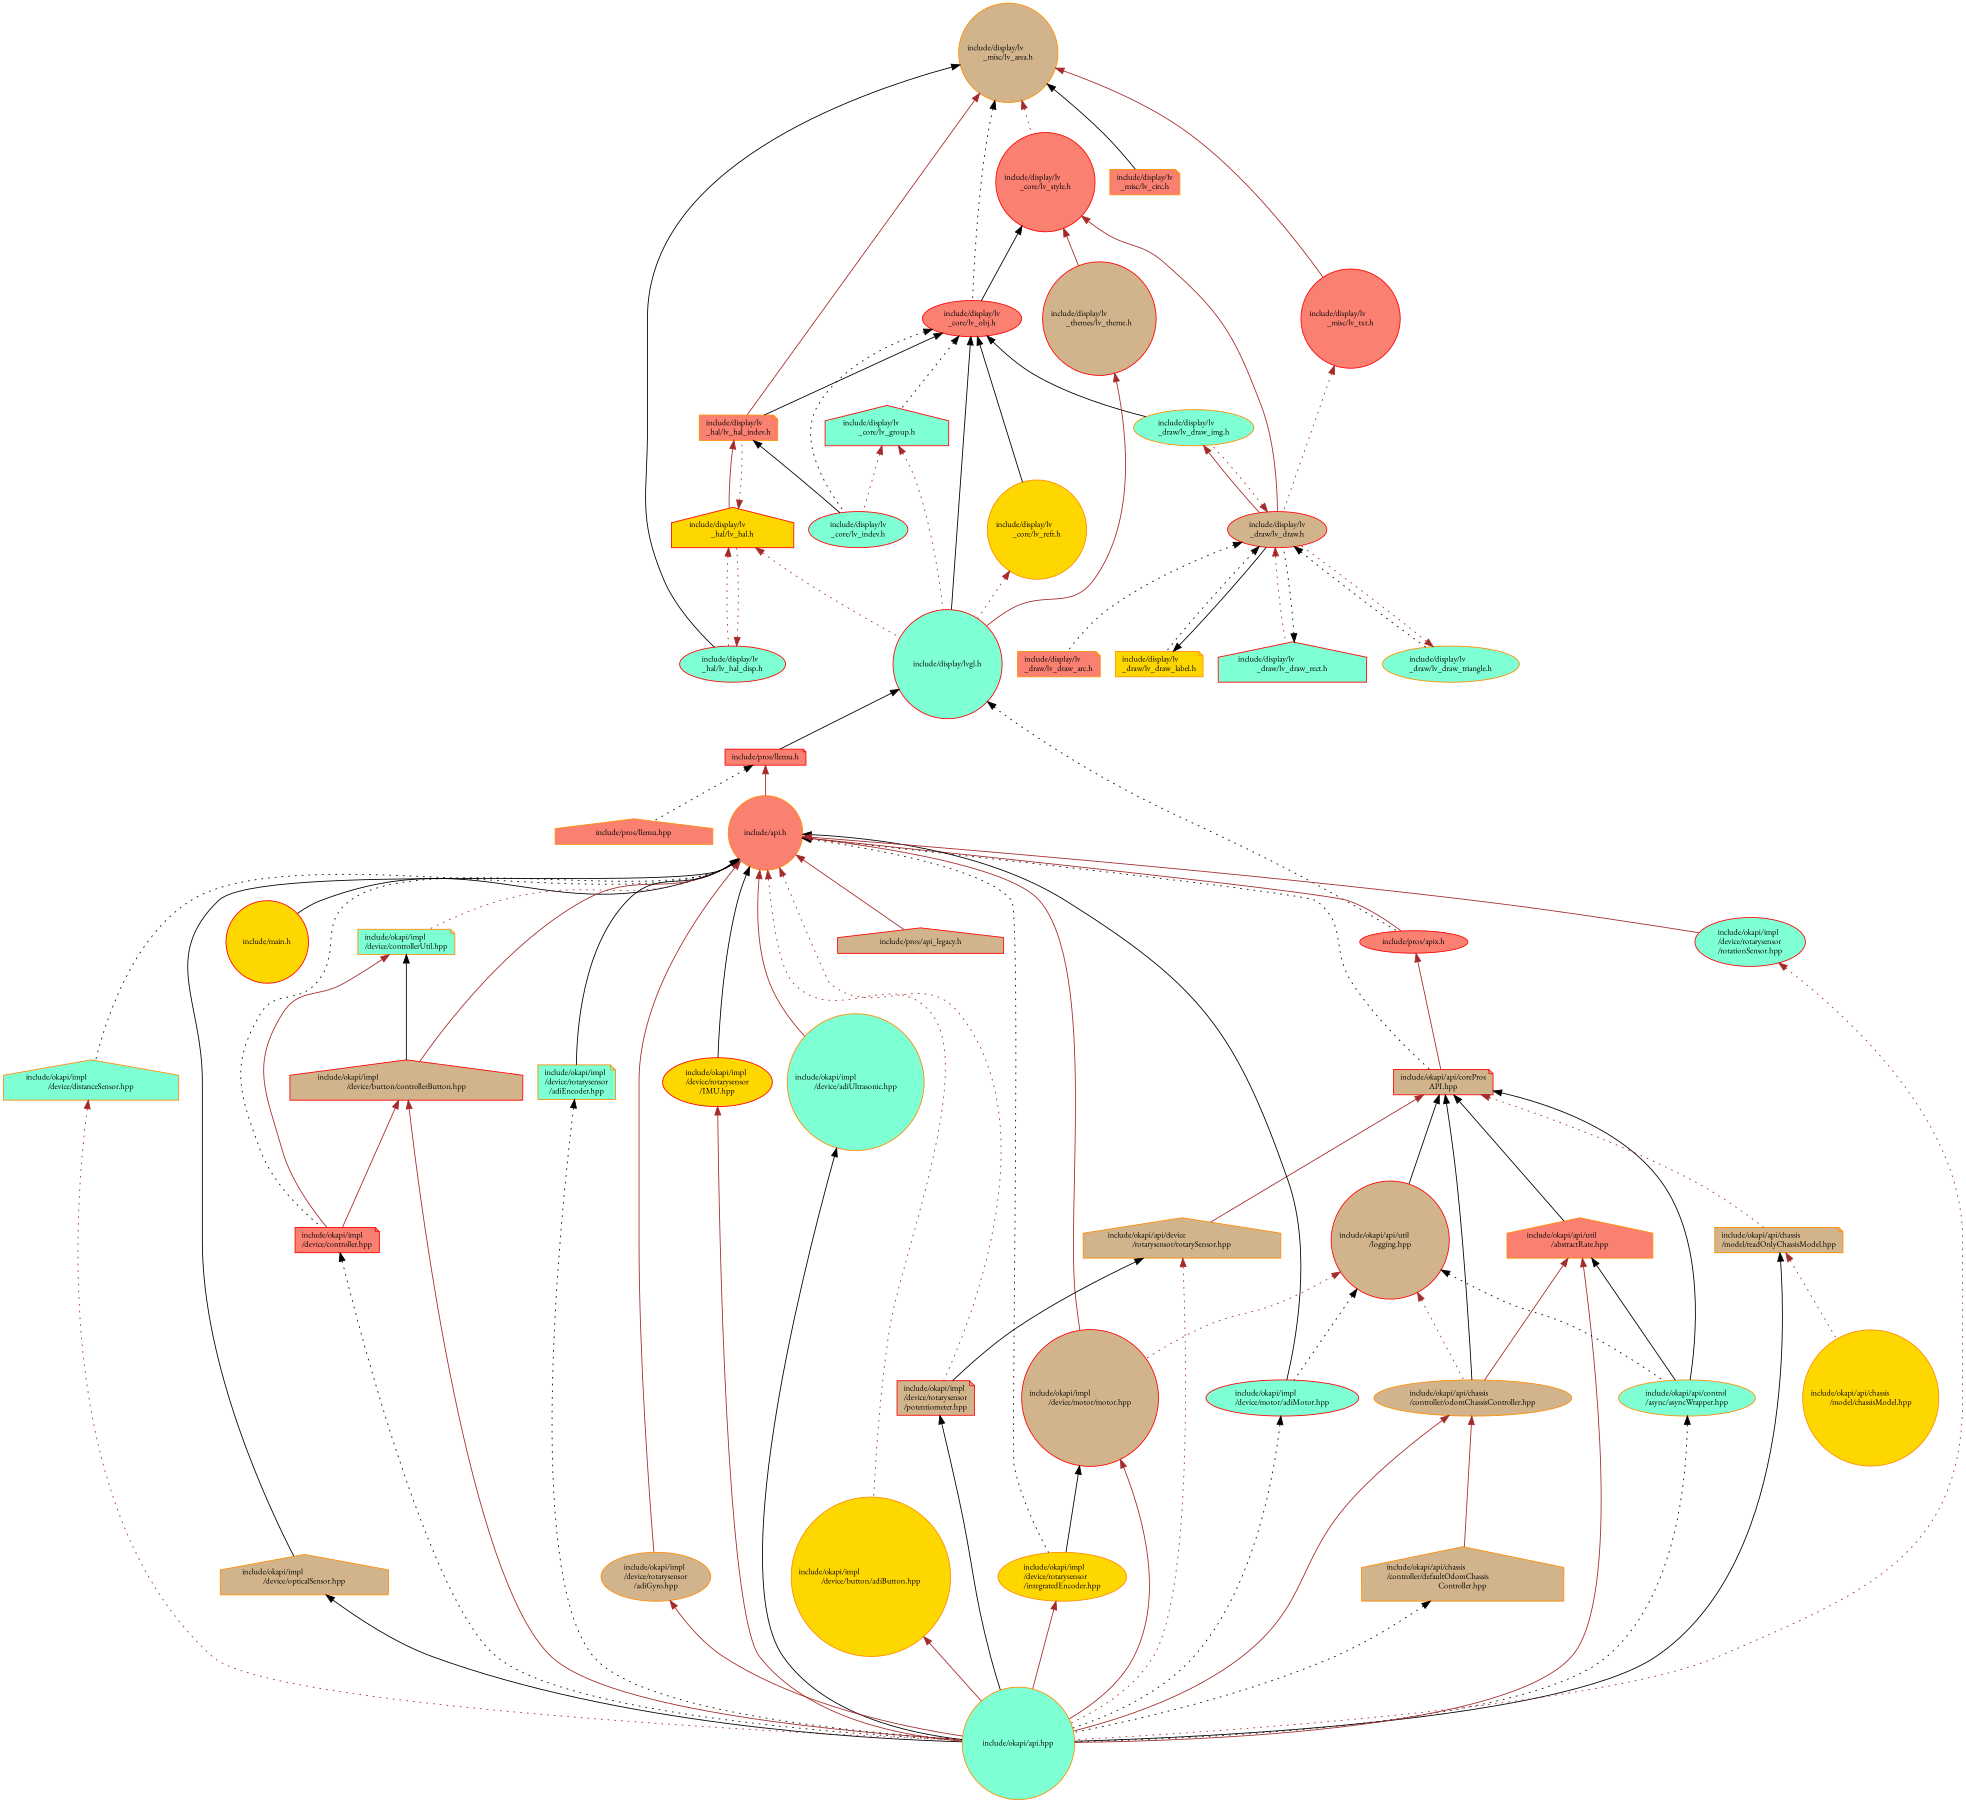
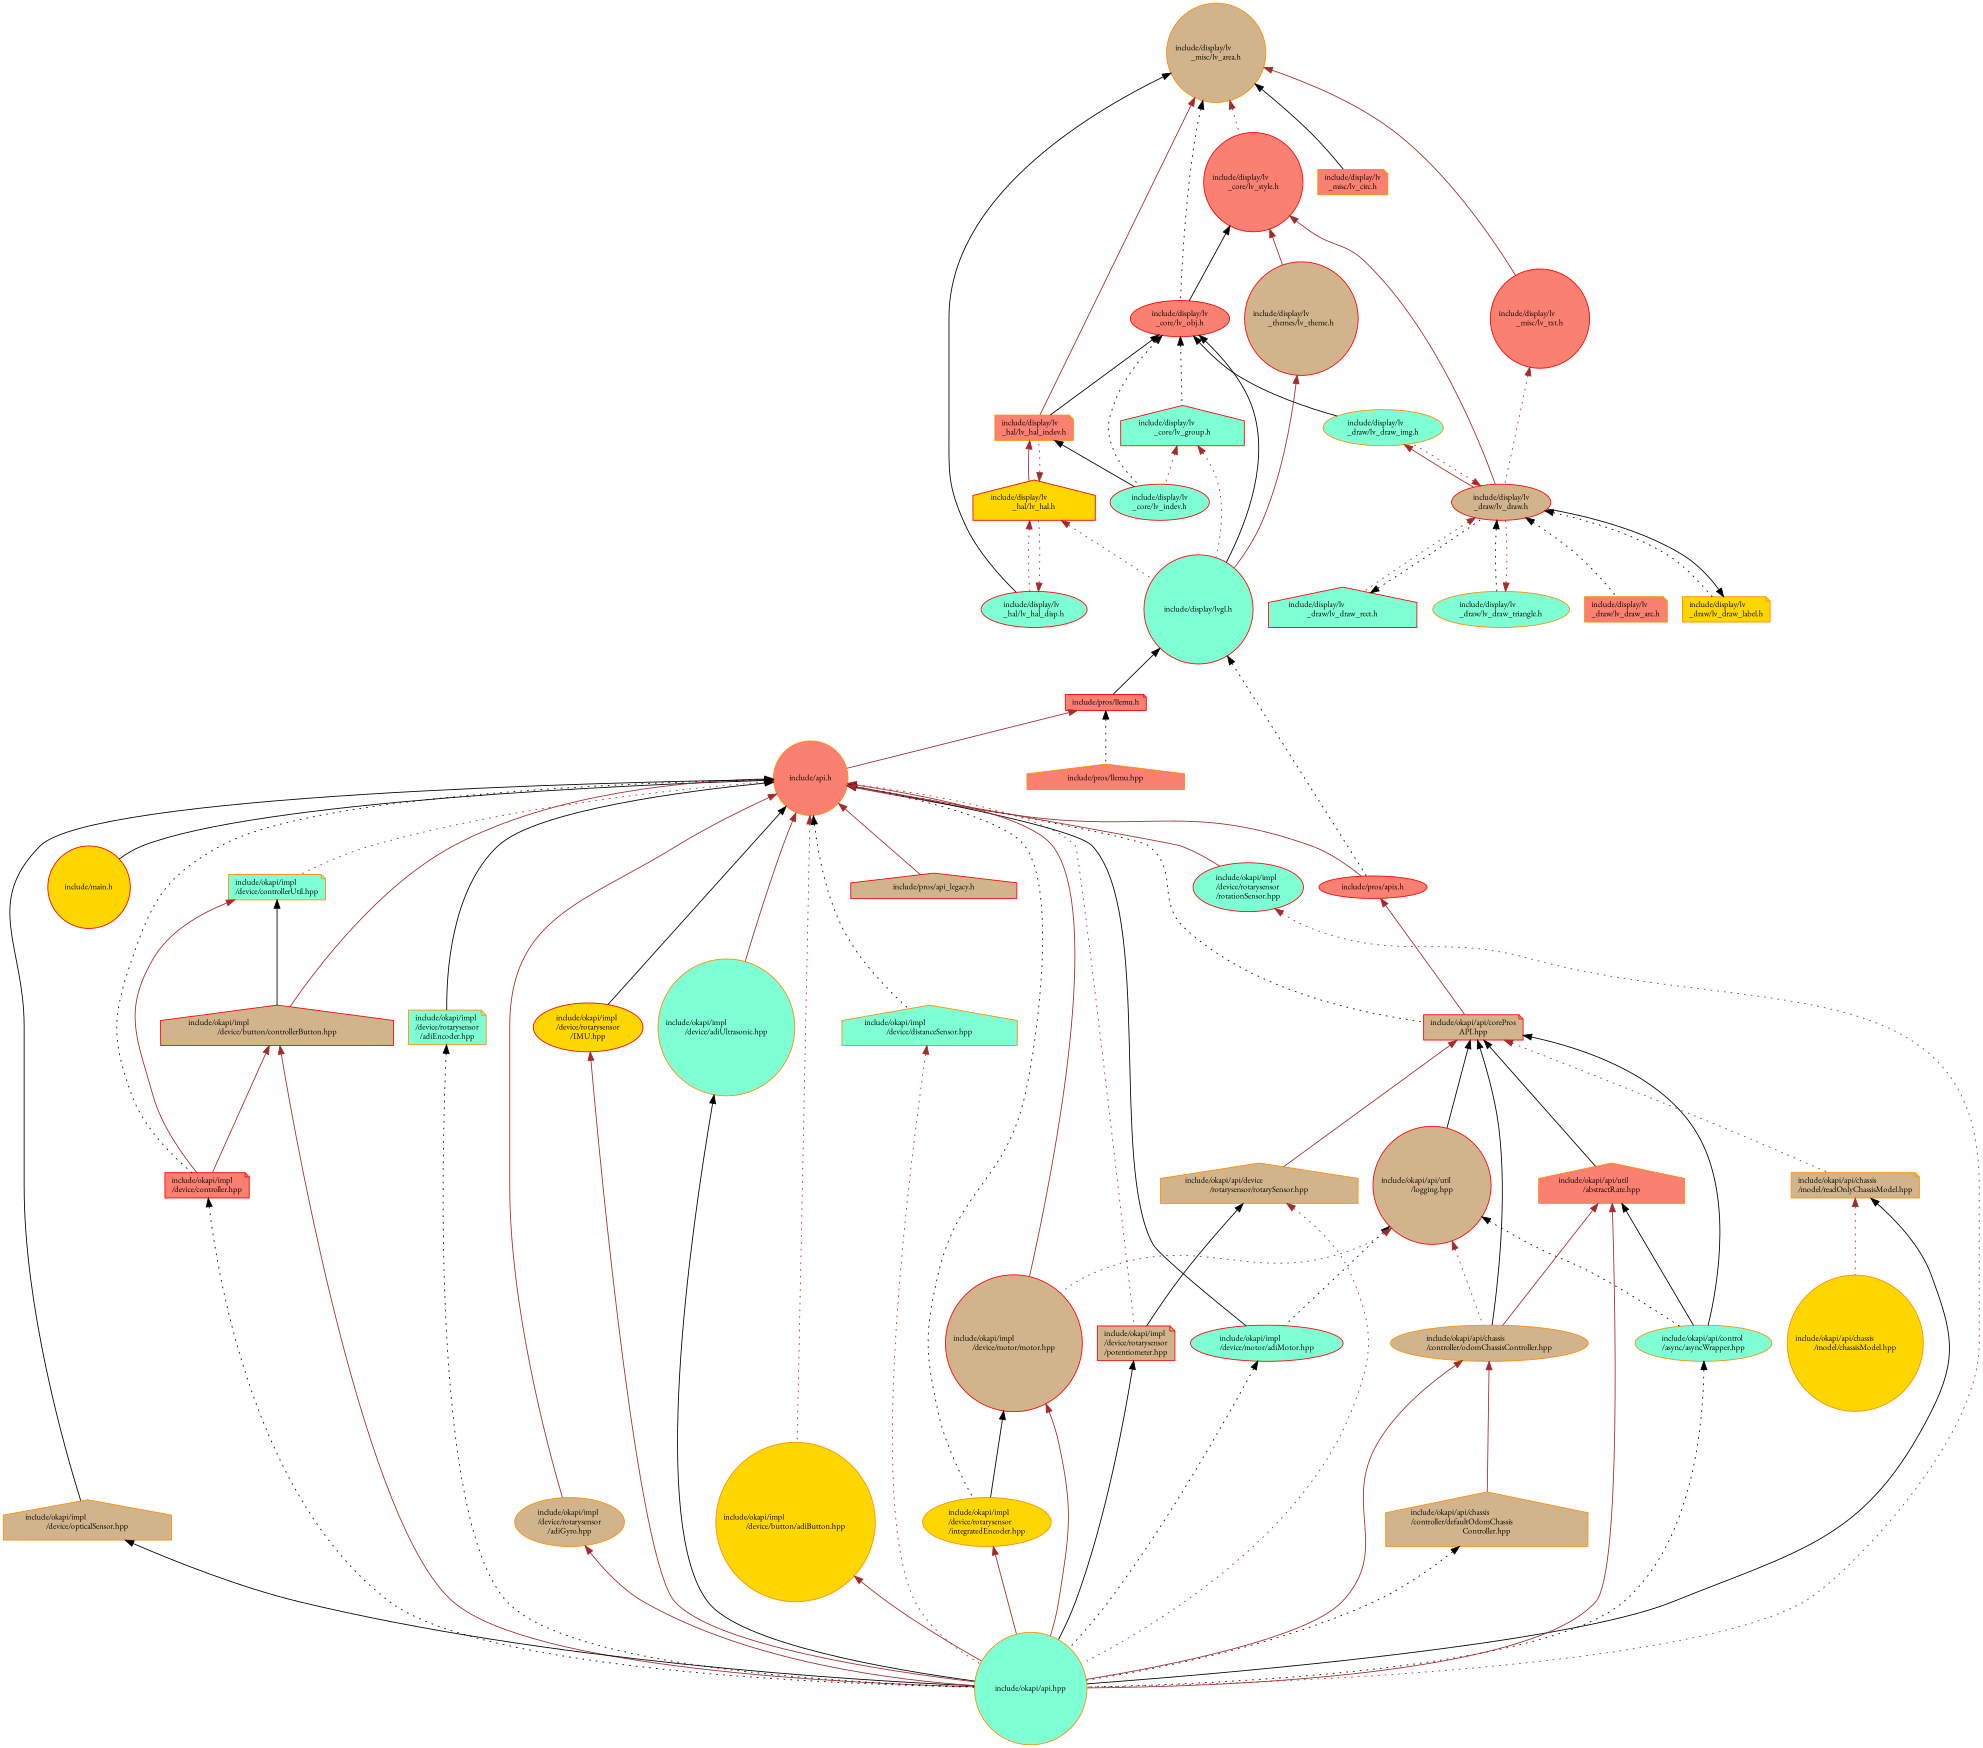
node "include/display/lv _core/lv_refr.h": removed
